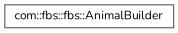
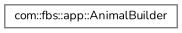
node "com::fbs::fbs::AnimalBuilder": label "com::fbs::fbs::AnimalBuilder" -> "com::fbs::app::AnimalBuilder"
